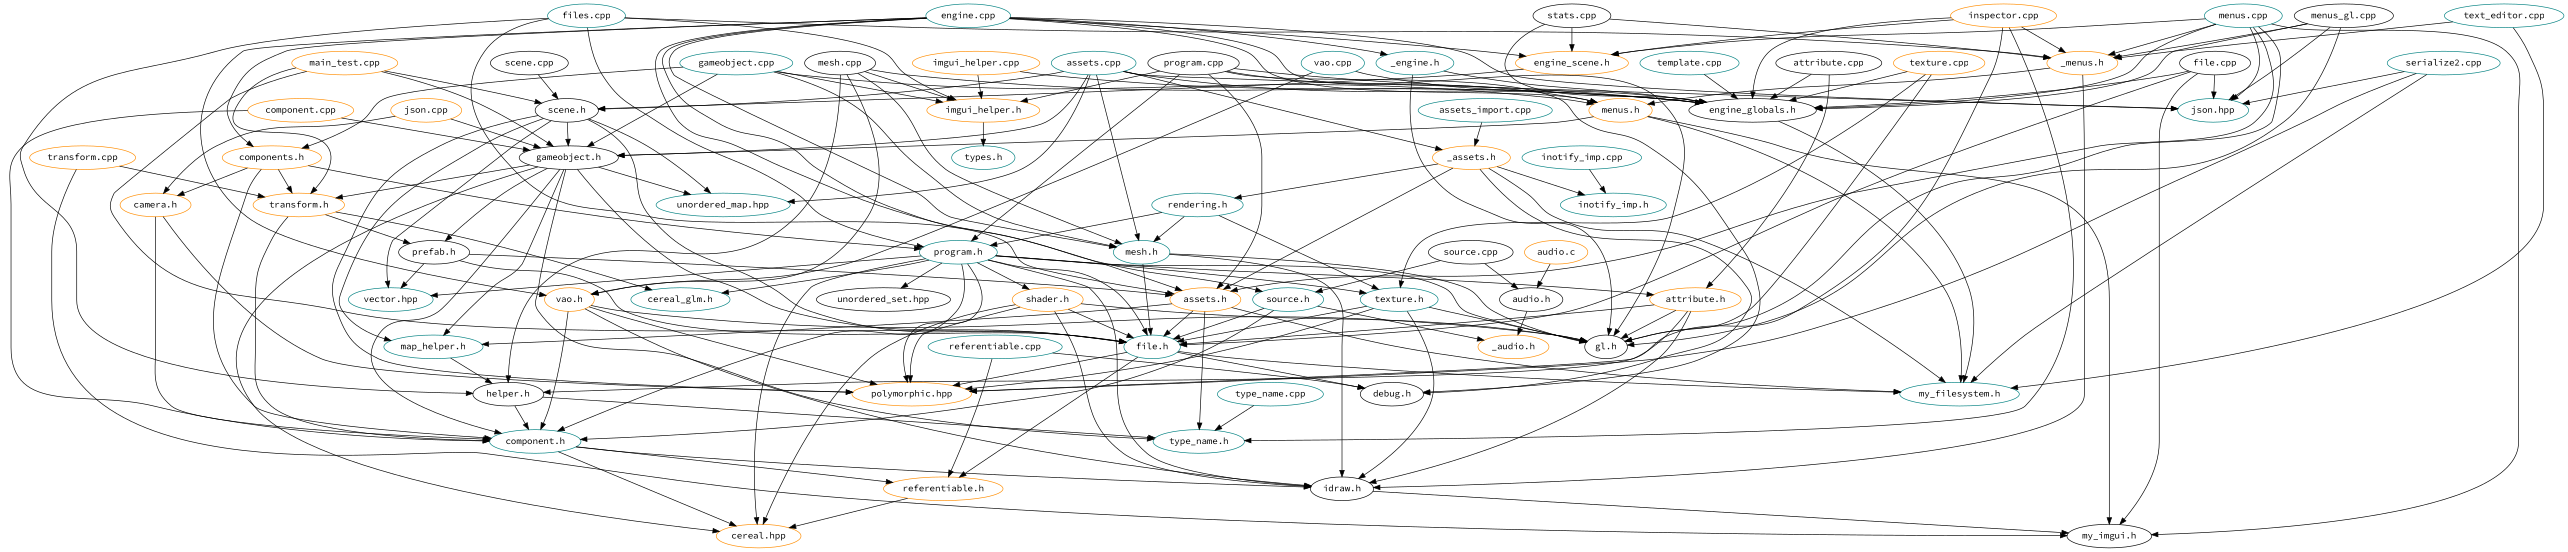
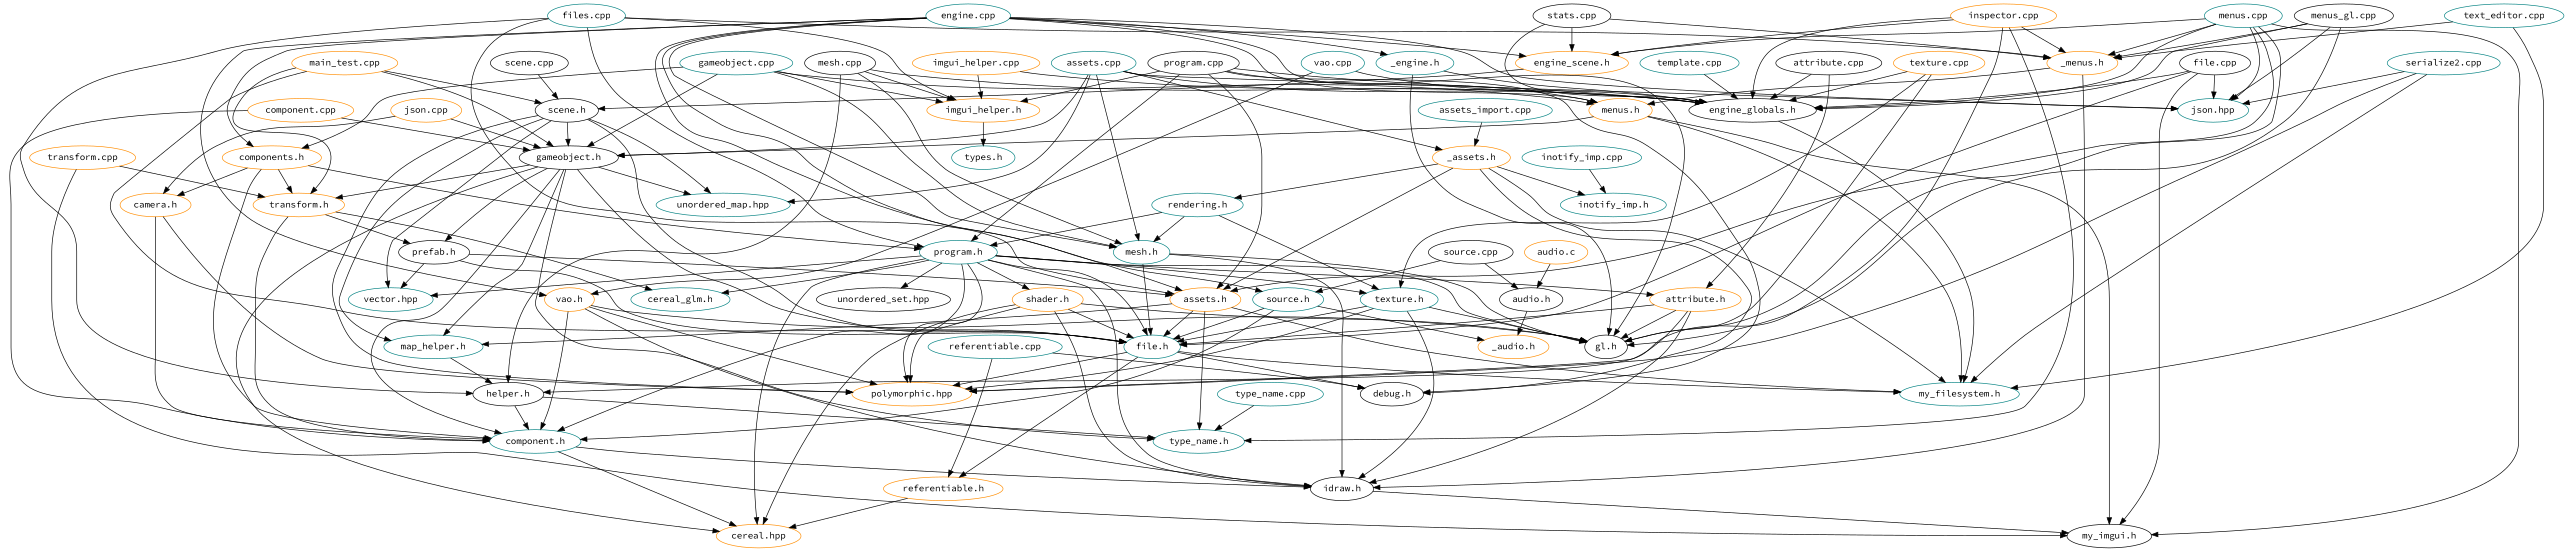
edge "assets.cpp" -> "scene.h": removed
edge "mesh.cpp" -> "vao.h": removed
edge "component.h" -> "referentiable.h": removed
